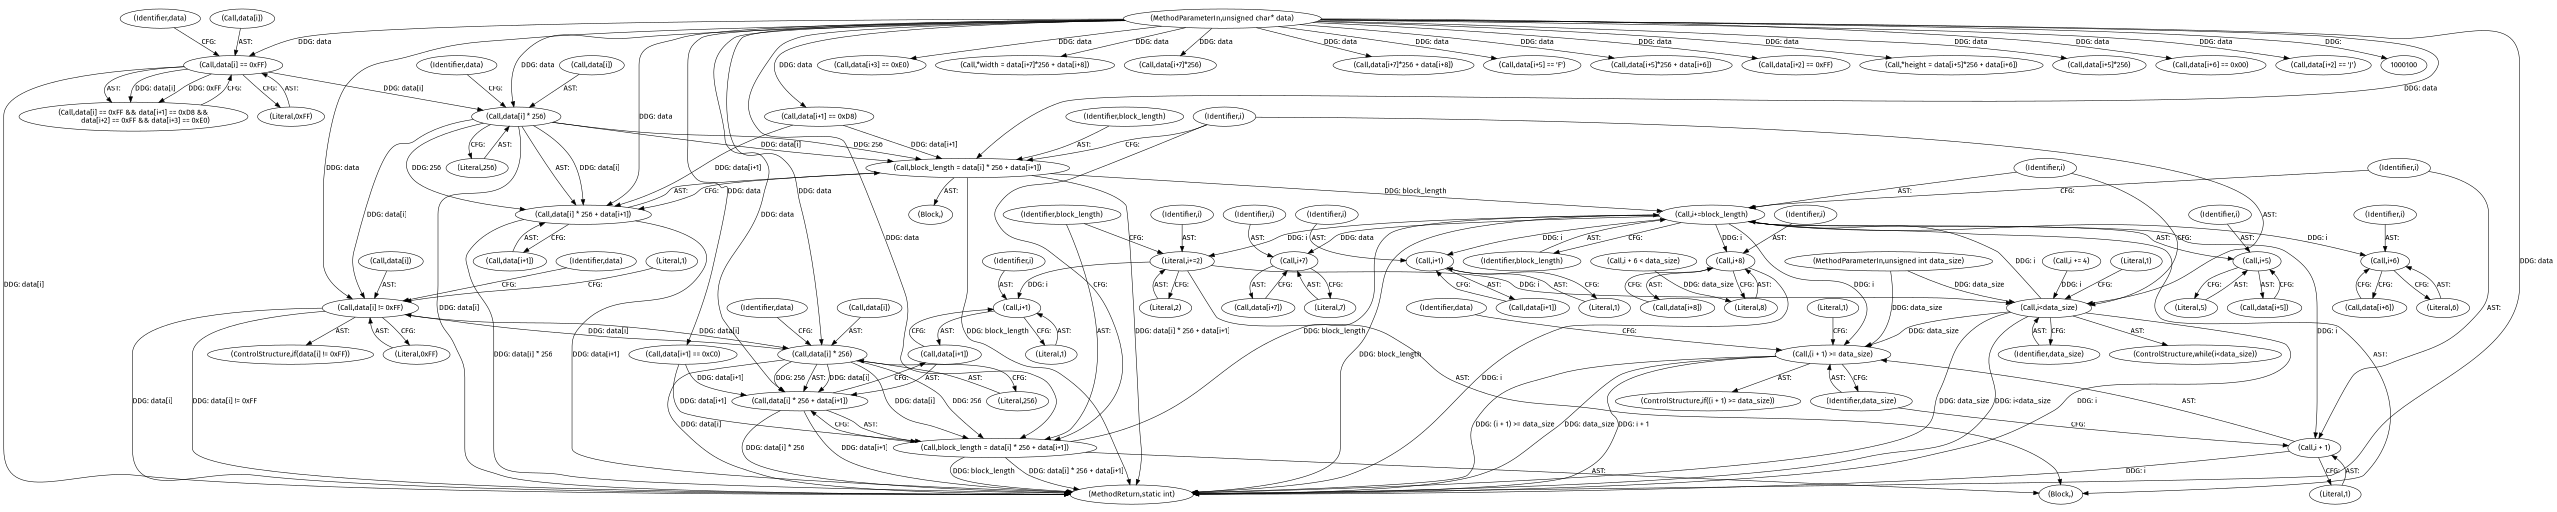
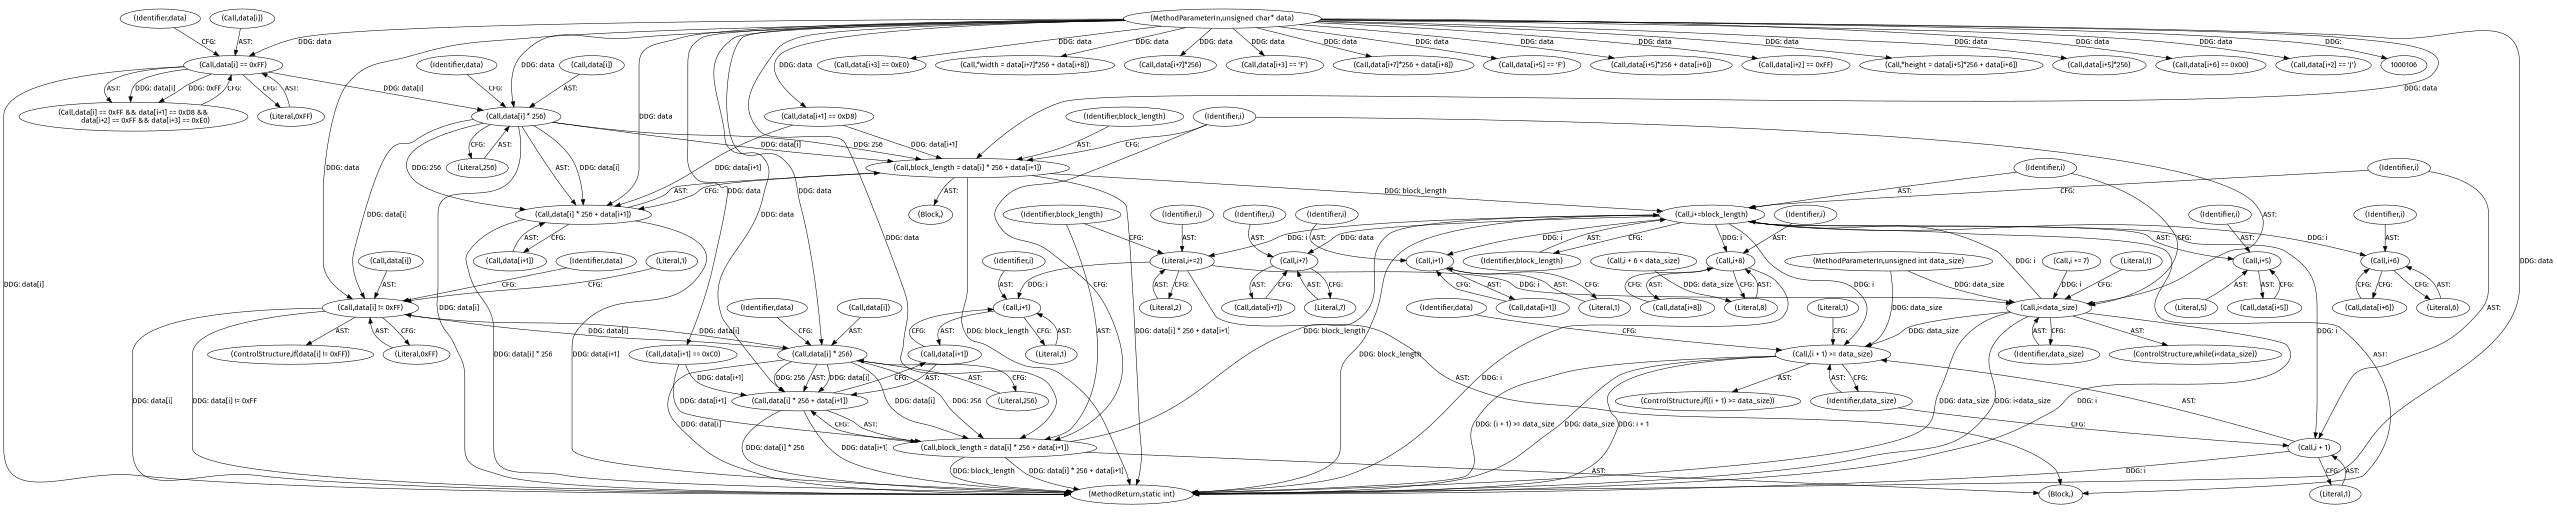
node "(Call,data[i+3] == 'F')": added
node "1000100": label "1000100" -> "1000106"
node "(Call,i += 4)": label "(Call,i += 4)" -> "(Call,i += 7)"
edge "(Call,i+5)" -> "(Literal,5)": removed, label "CFG:"
